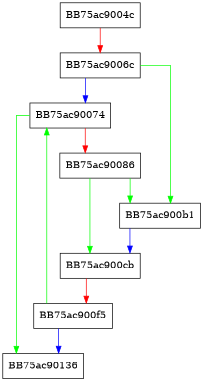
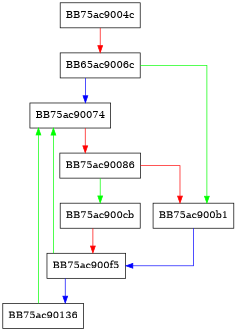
node "BB75ac9006c": label "BB75ac9006c" -> "BB65ac9006c"
edge "BB75ac90086" -> "BB75ac900b1": color green -> red
edge "BB75ac90074" -> "BB75ac90136": reversed
edge "BB75ac900b1" -> "BB75ac900cb": now "BB75ac900b1" -> "BB75ac900f5"
